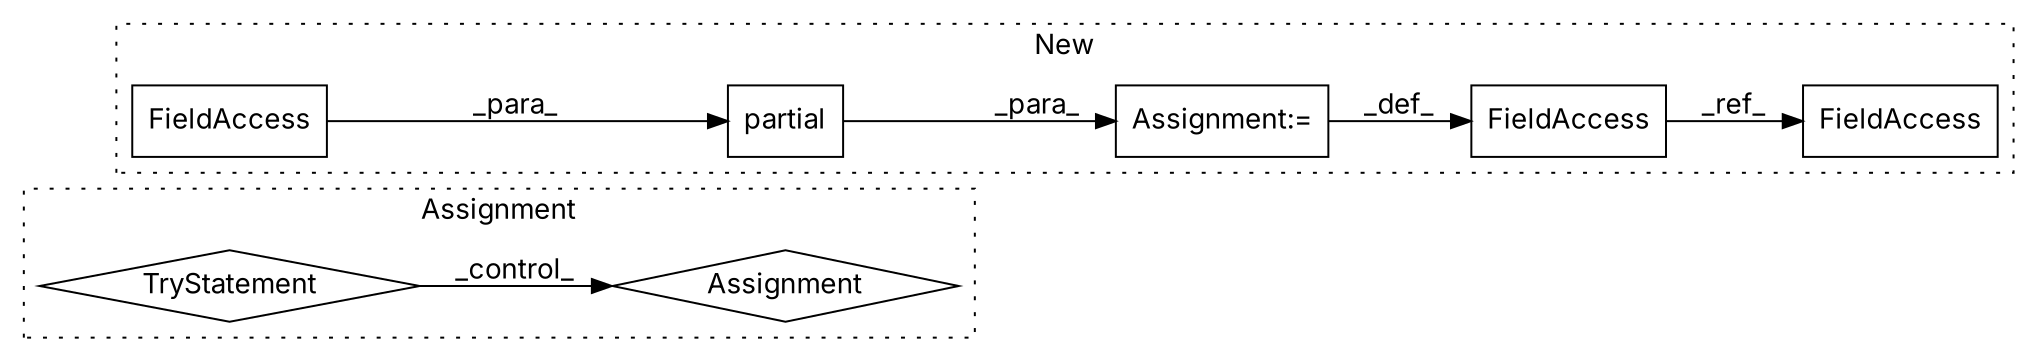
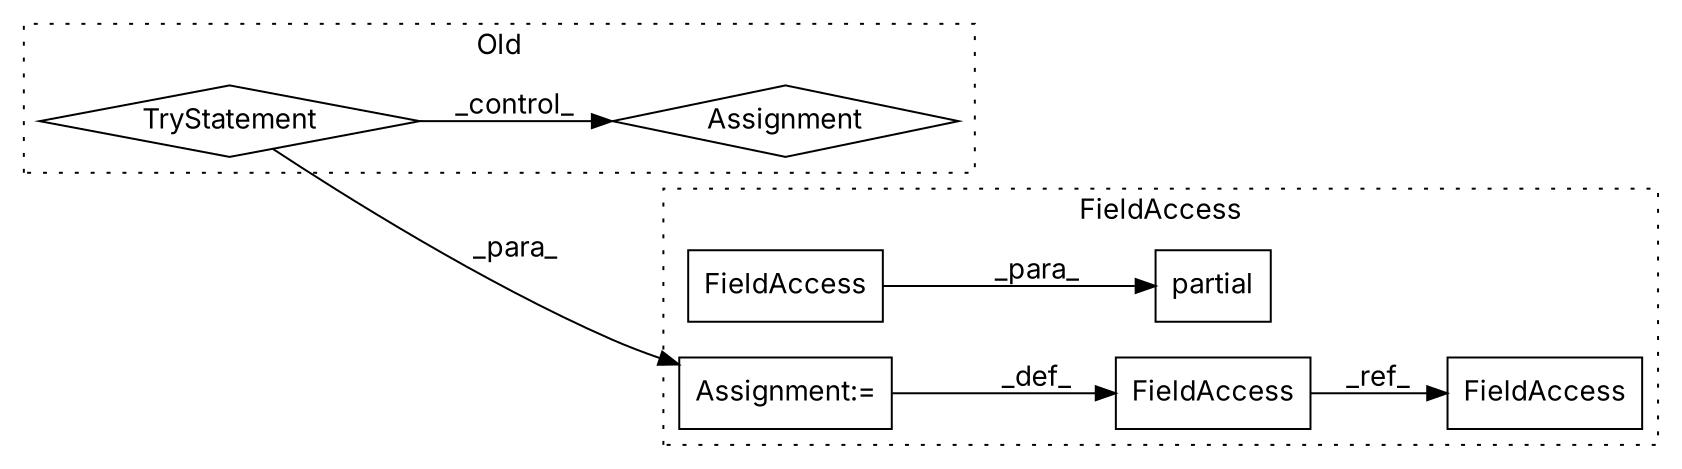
cluster "New": label "New" -> "FieldAccess"
edge "partial" -> "Assignment:=": now "TryStatement" -> "Assignment:="
cluster "Assignment": label "Assignment" -> "Old"
